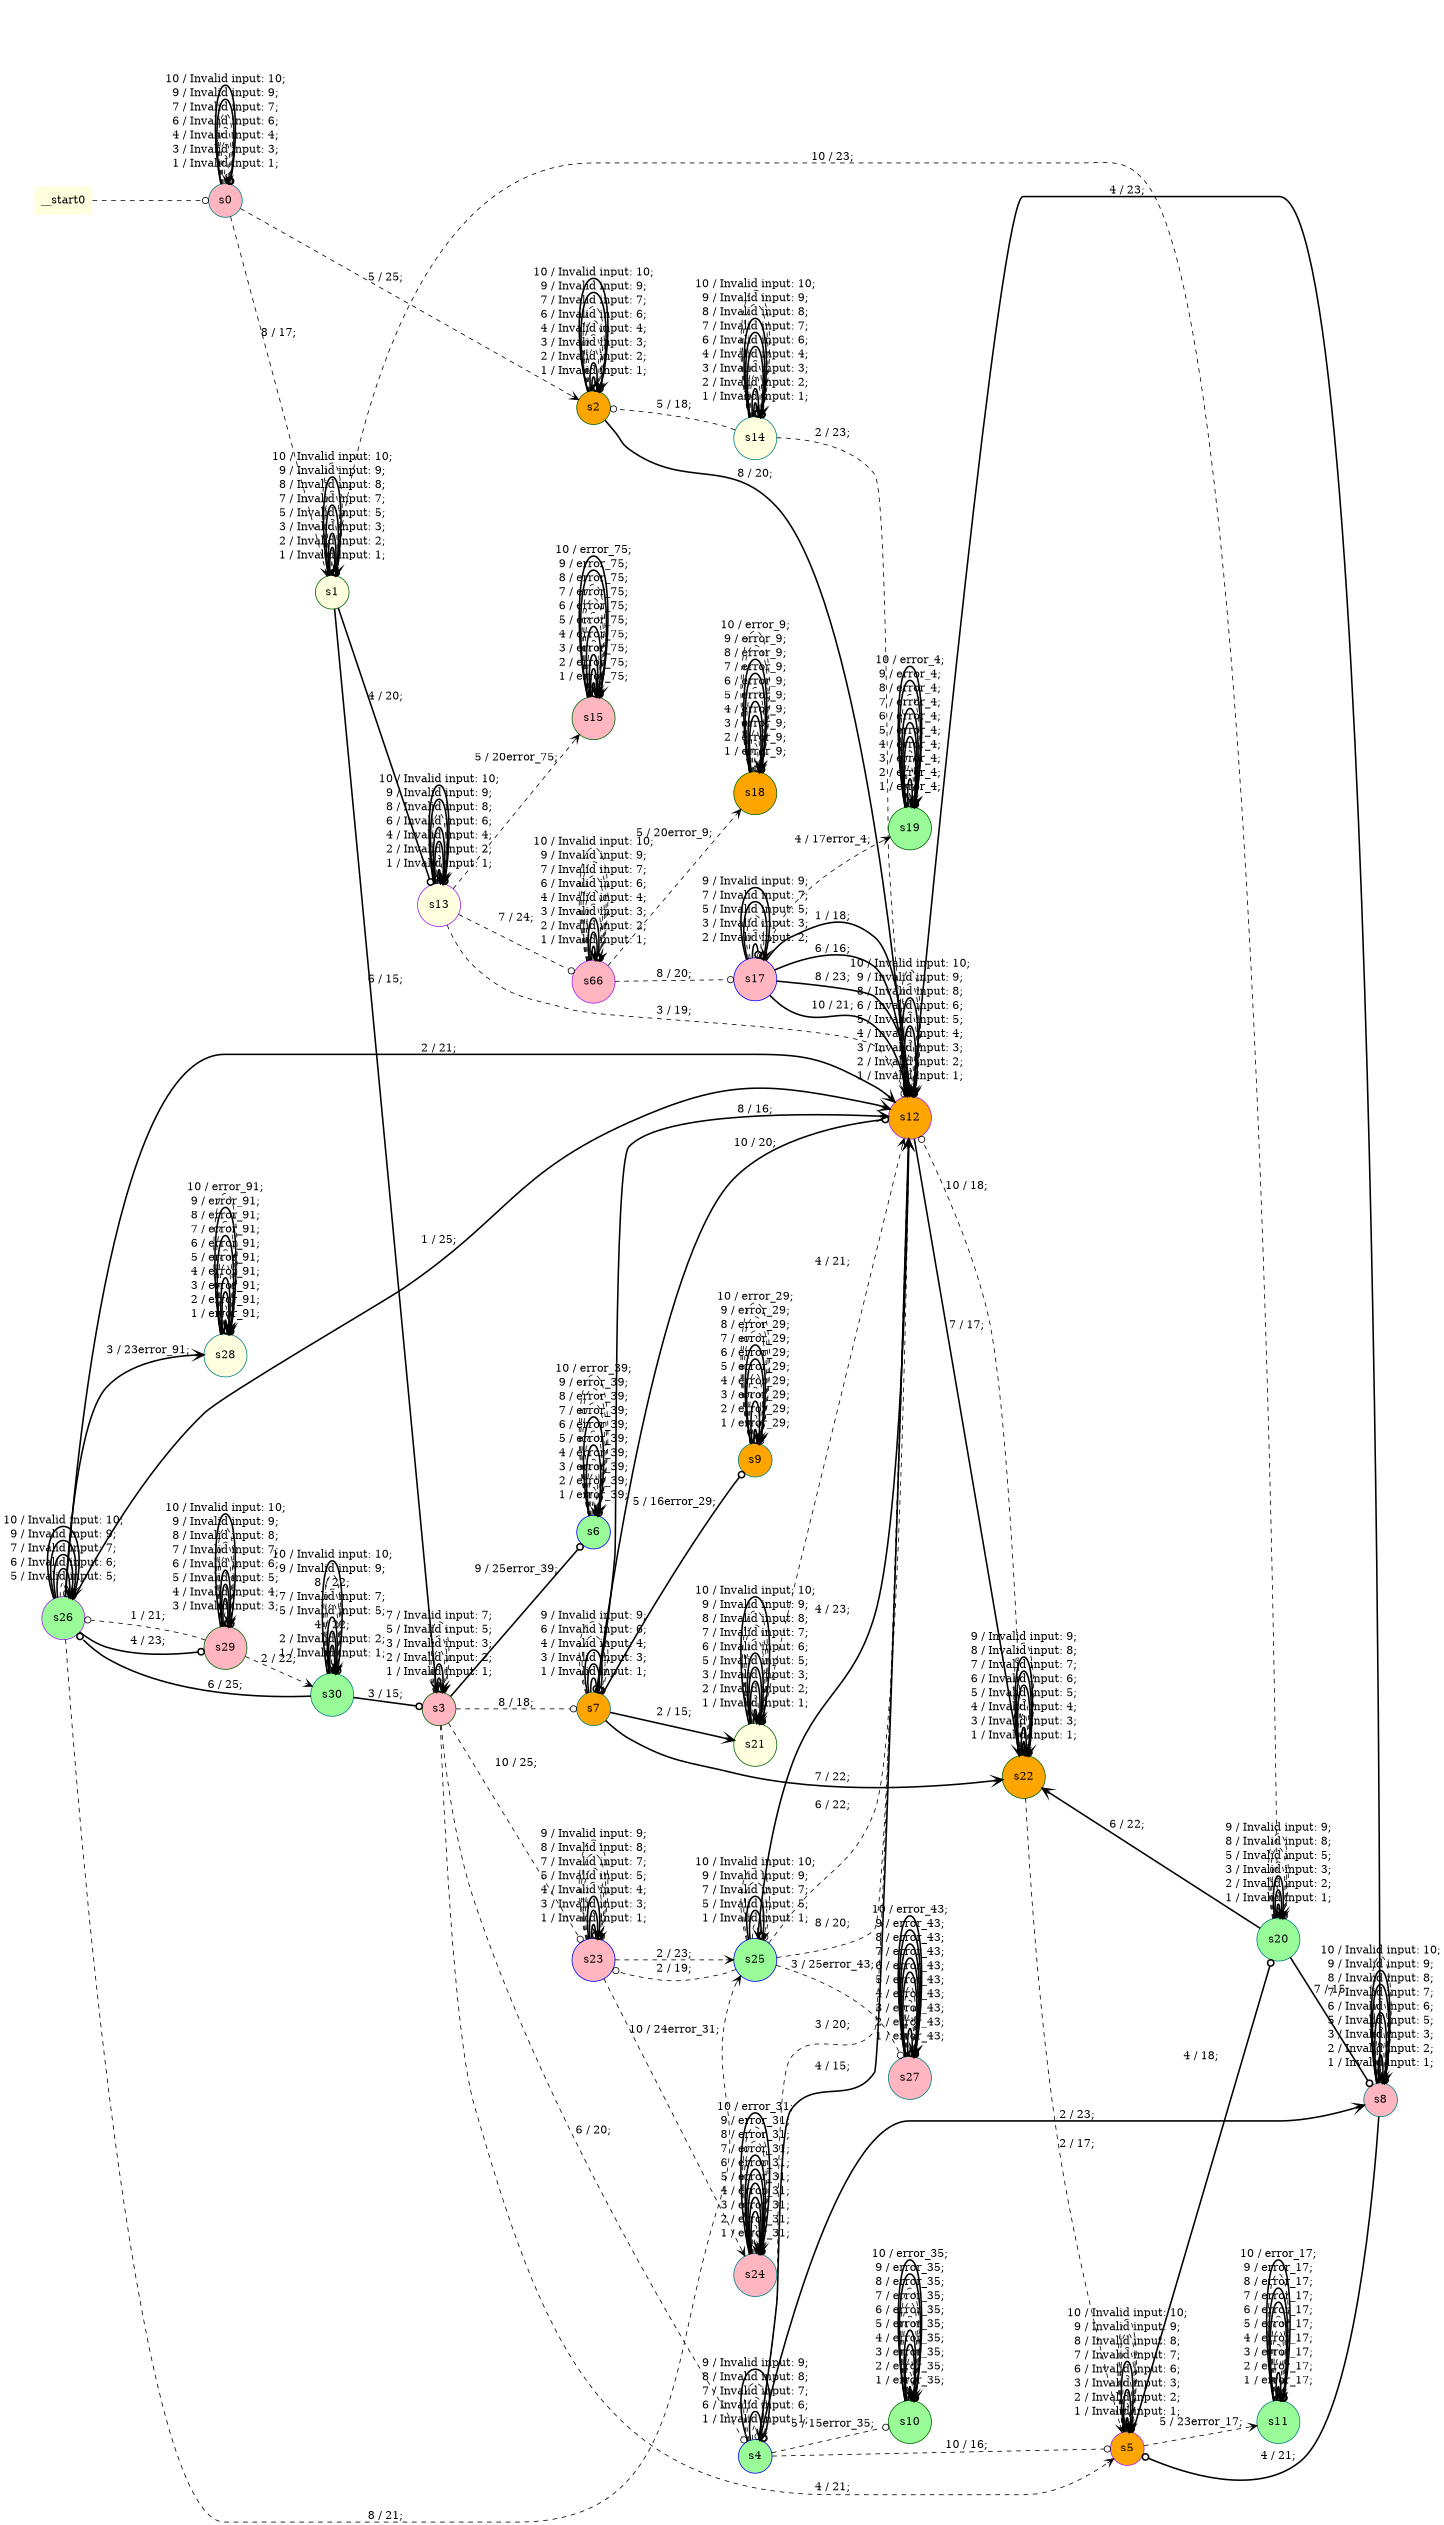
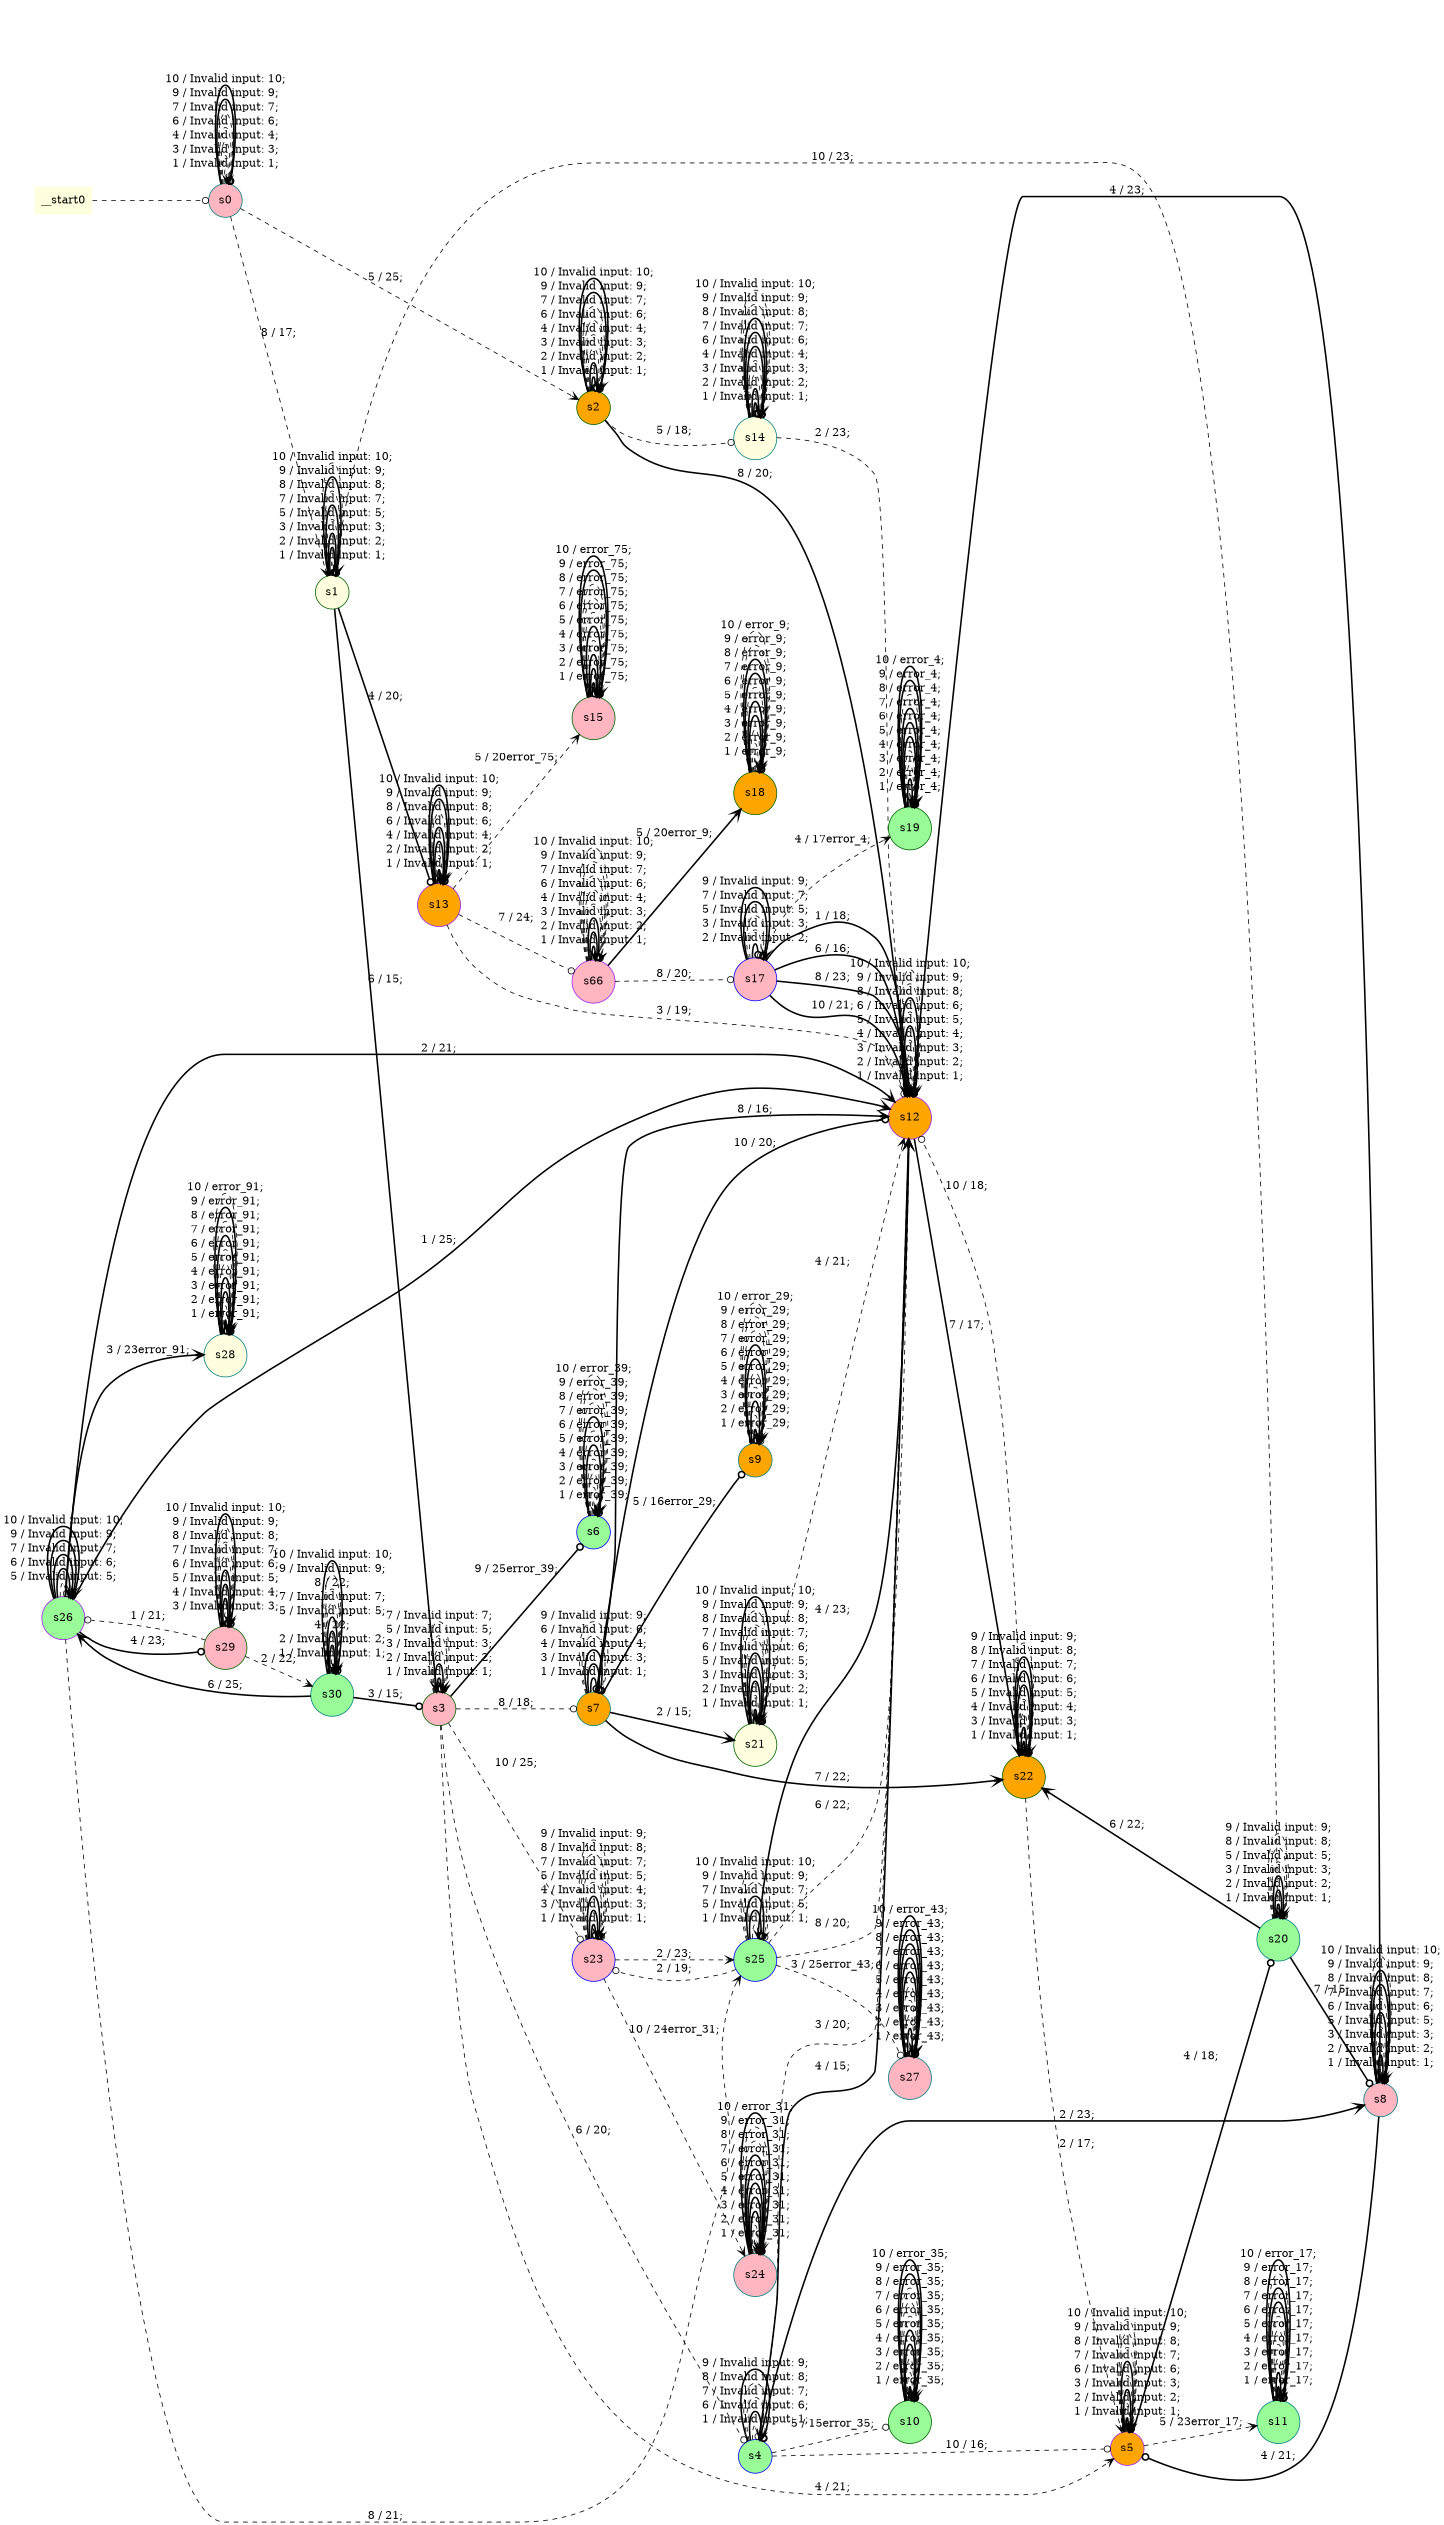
edge "s14" -> "s2": reversed
edge "s66" -> "s18": style dashed -> bold
node "s13": fillcolor lightyellow -> orange
edge "s30" -> "s26": arrowhead odot -> vee
